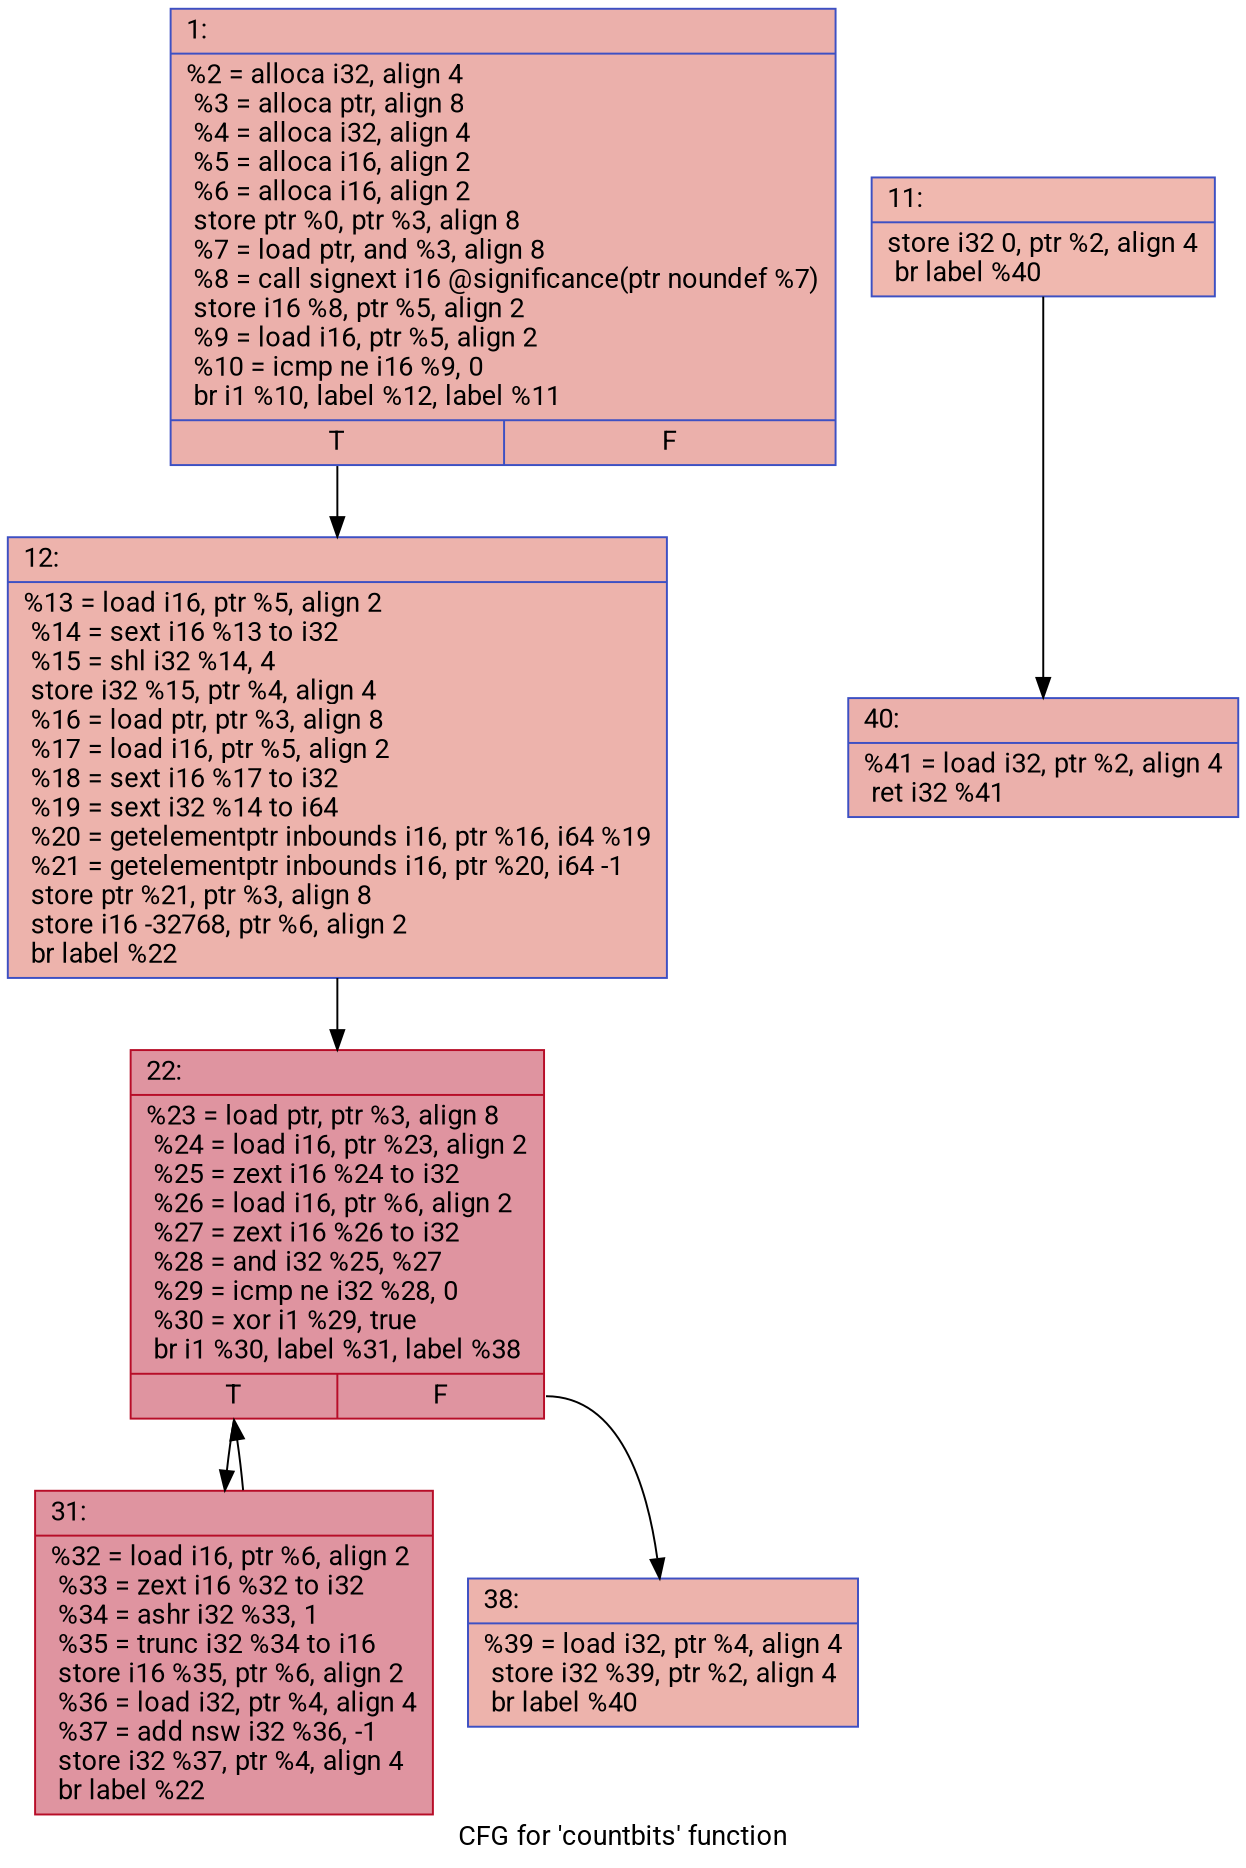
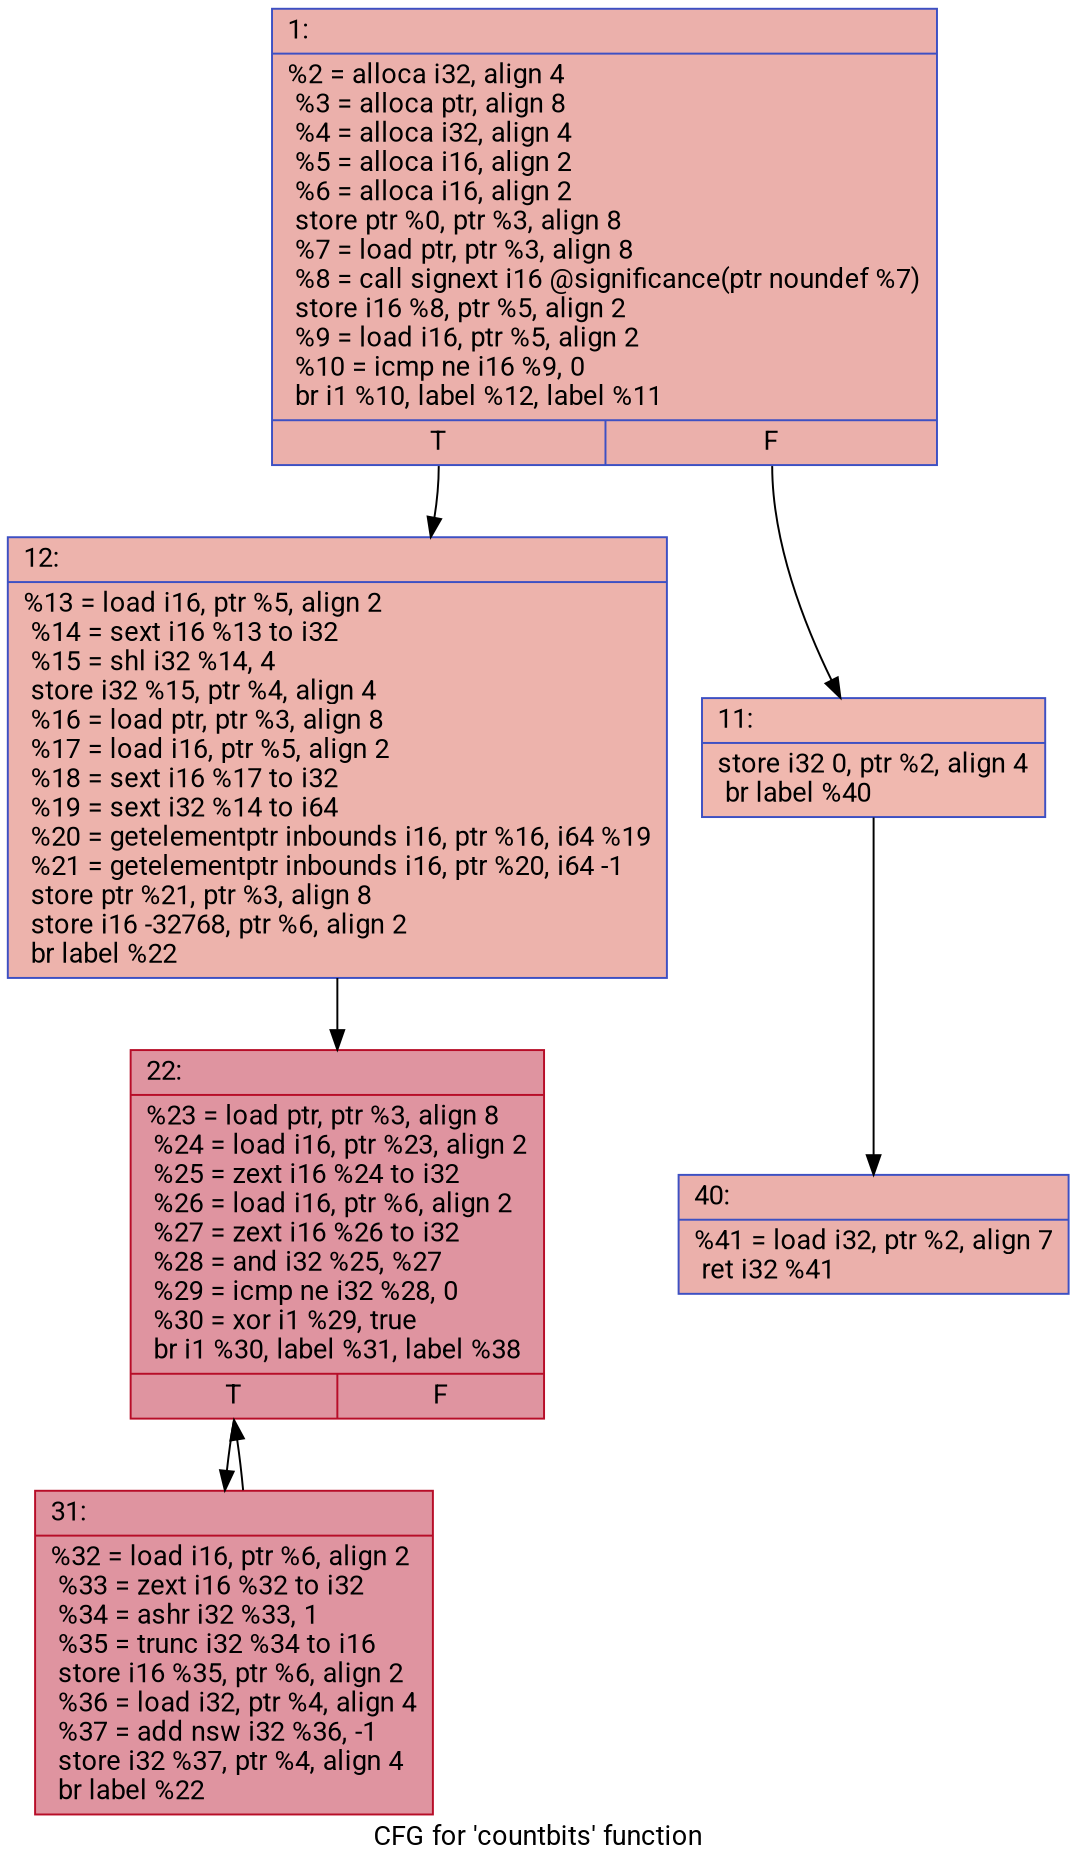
node "1:": text "%7 = load ptr, and %3, align 8" -> "%7 = load ptr, ptr %3, align 8"
edge "1:" -> "11:": added
node "40:": text "%41 = load i32, ptr %2, align 4" -> "%41 = load i32, ptr %2, align 7"
node "38:": removed
